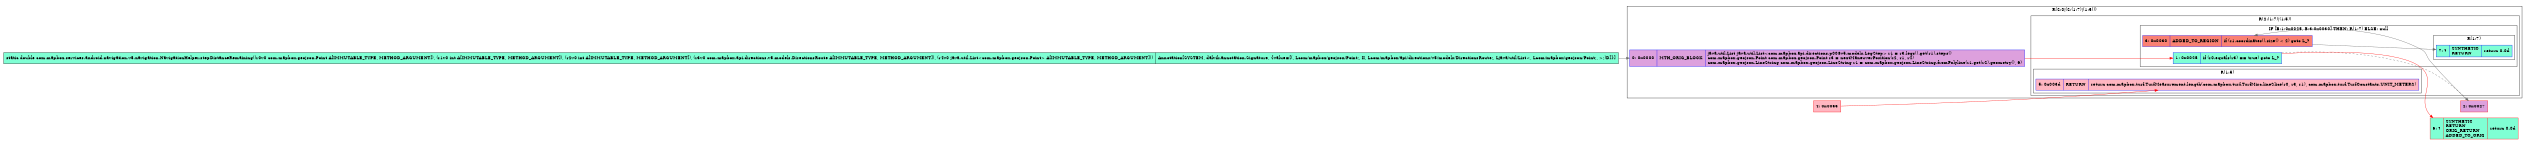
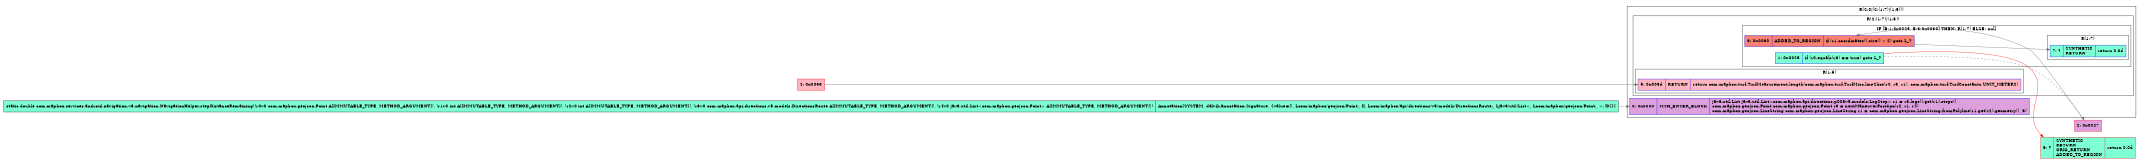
node "0: 0x0000": text "MTH_ORIG_BLOCK" -> "MTH_ENTER_BLOCK"
edge "0: 0x0000" -> "1: 0x0025": removed
edge "4: 0x0033" -> "5: 0x003d": color red -> gray40
node "6: ?": text "ADDED_TO_ORIG" -> "ADDED_TO_REGION"
